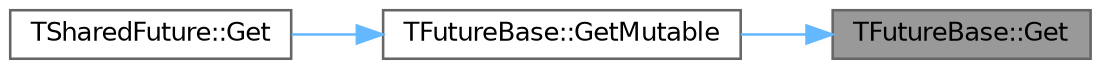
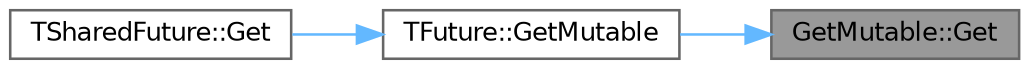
node "TFutureBase::GetMutable": label "TFutureBase::GetMutable" -> "TFuture::GetMutable"
node "TFutureBase::Get": label "TFutureBase::Get" -> "GetMutable::Get"
